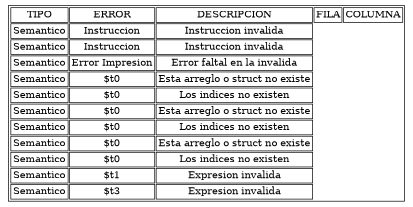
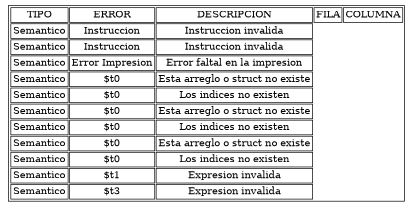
node "TIPO": text "Error faltal en la invalida" -> "Error faltal en la impresion"
